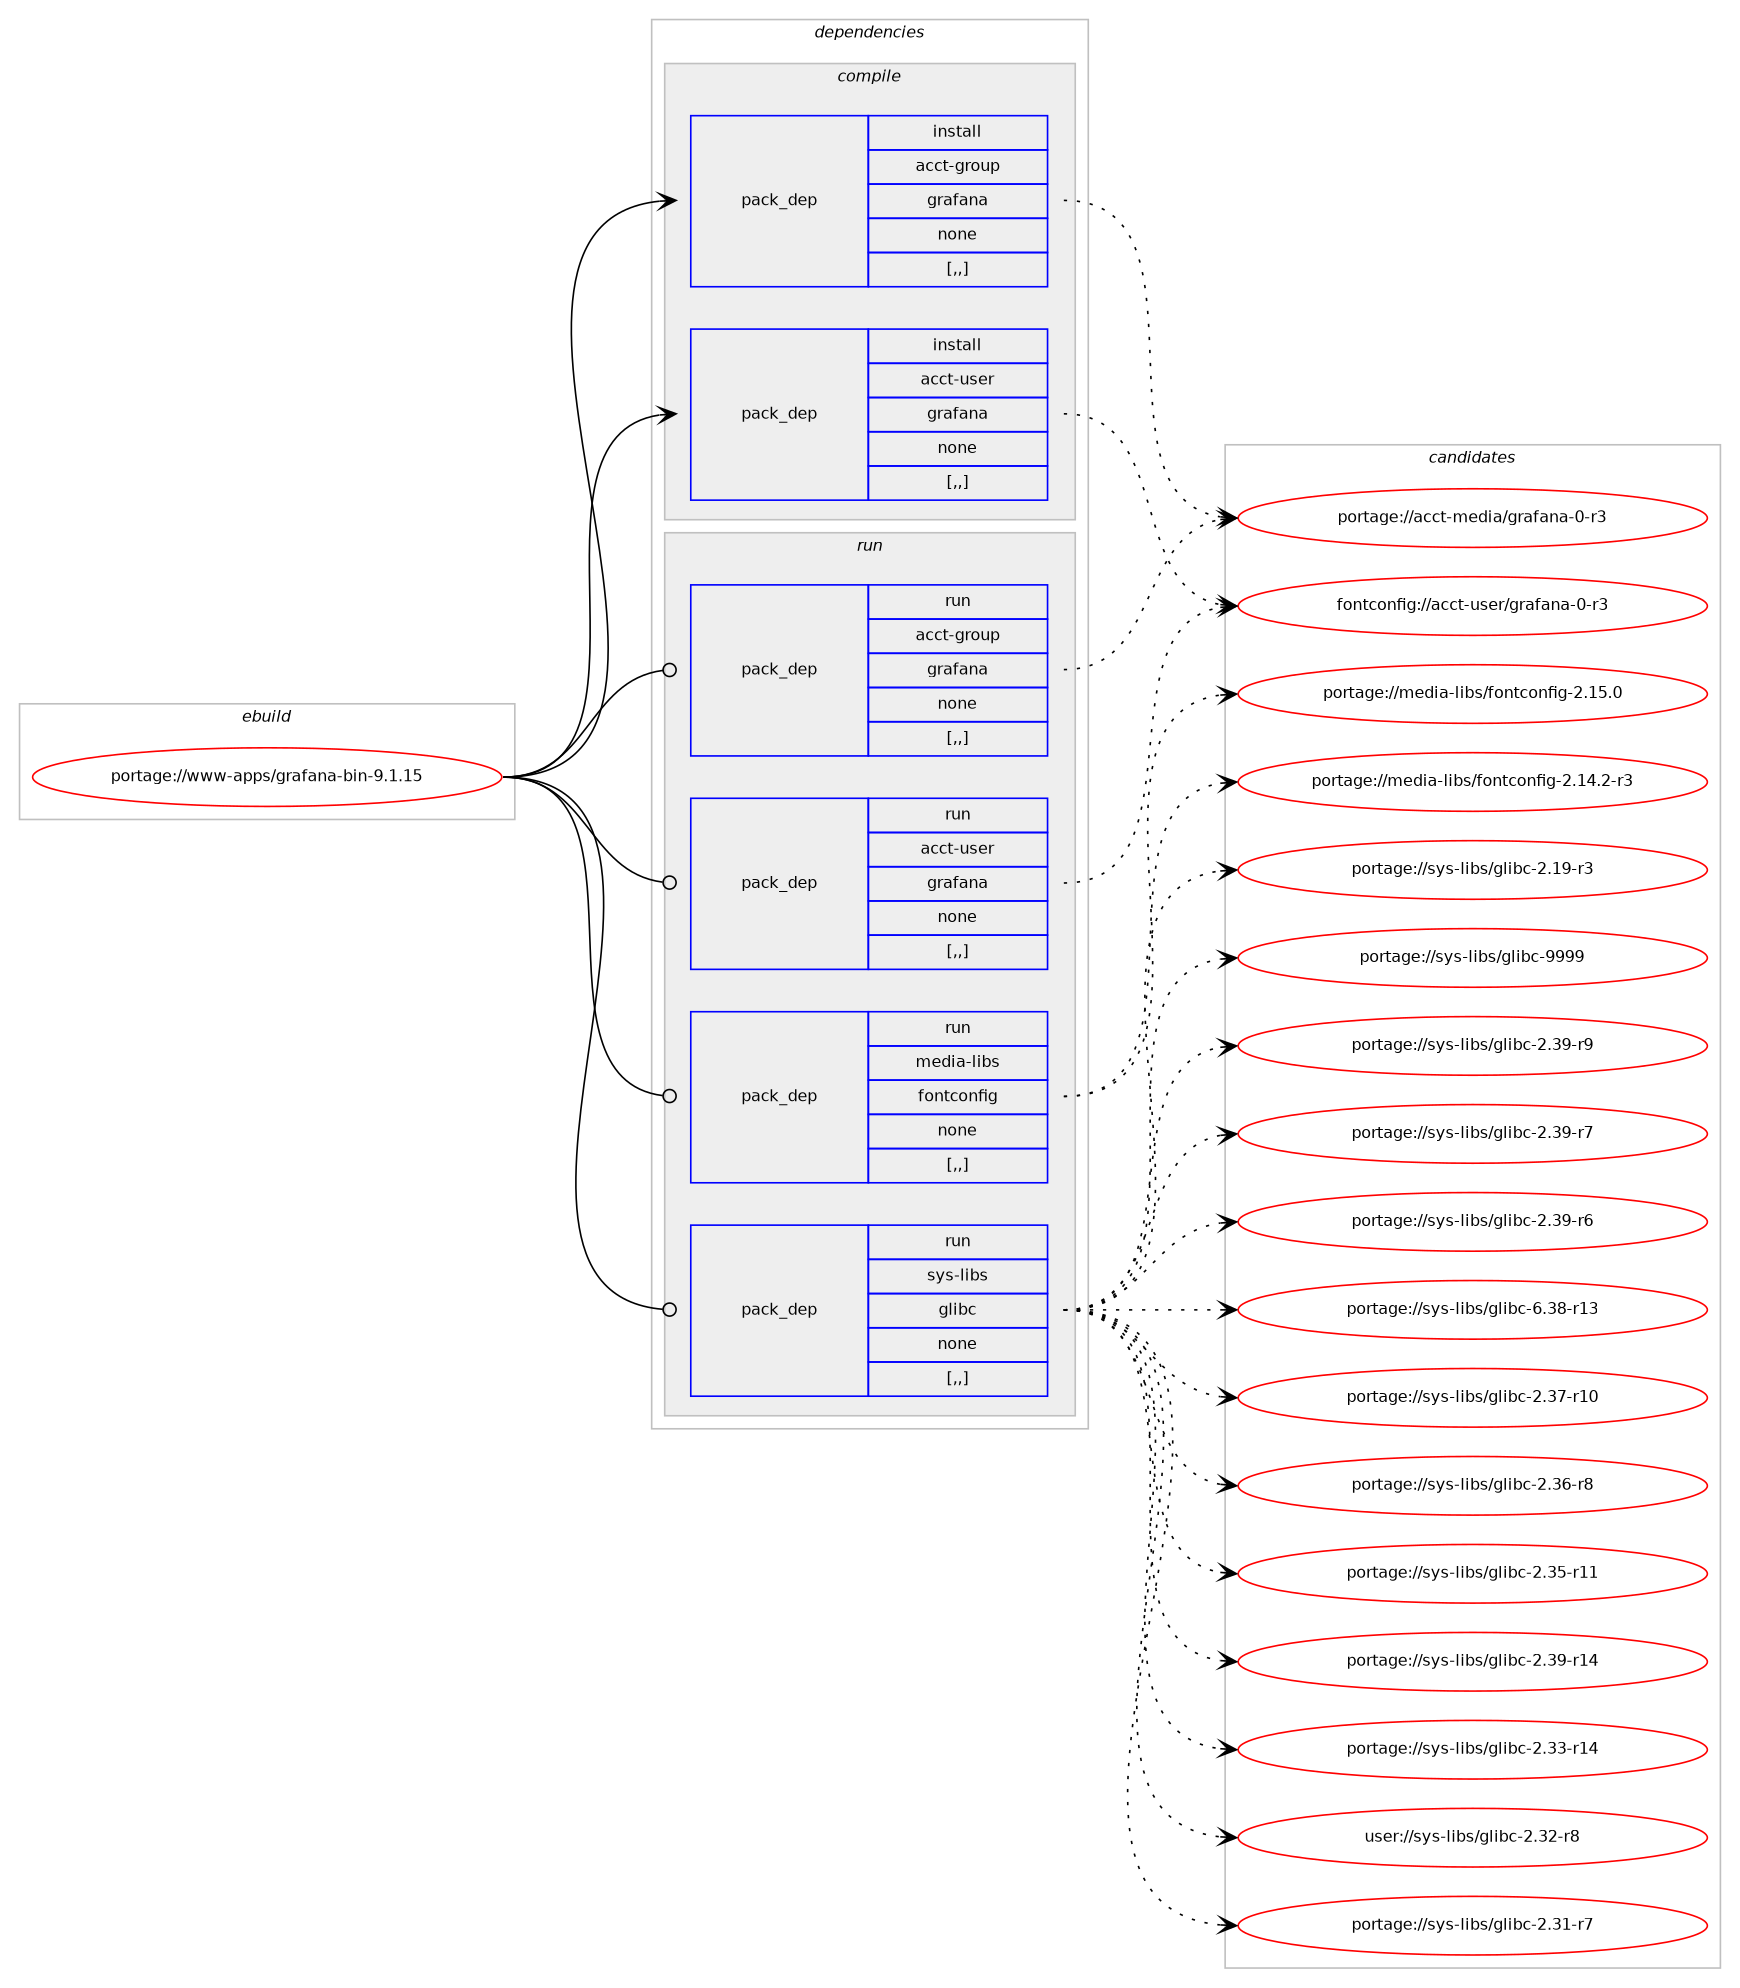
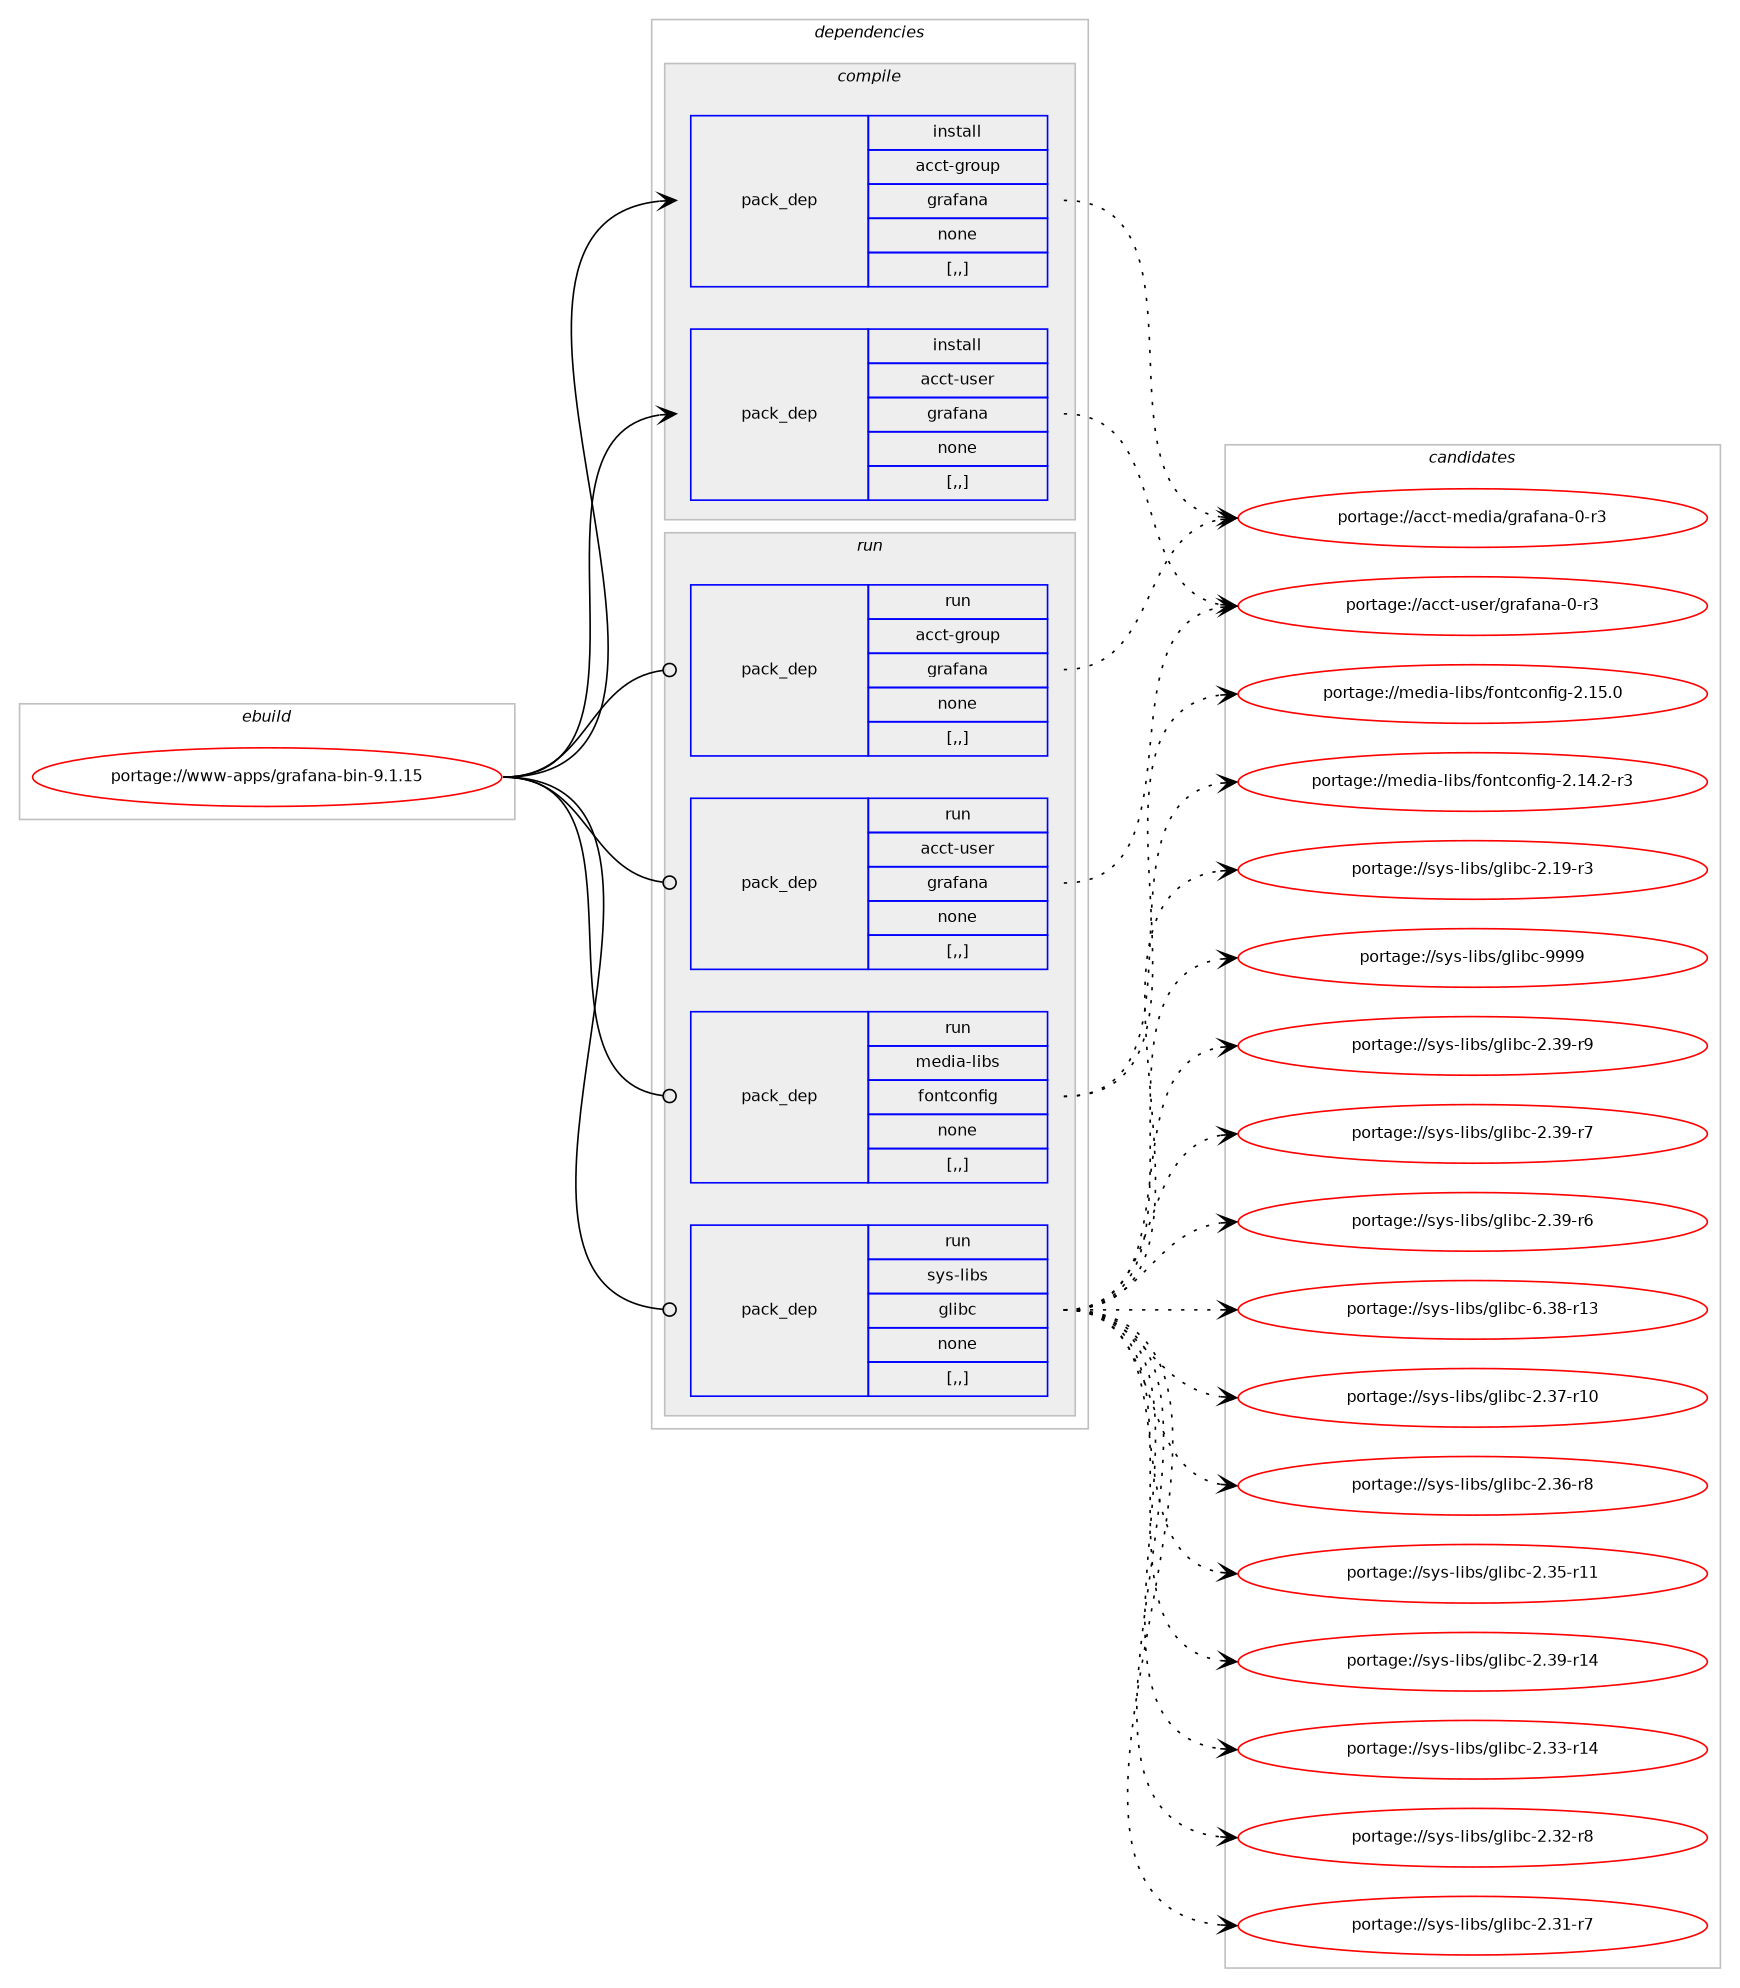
node "fontconfig://acct-user/grafana-0-r3": label "fontconfig://acct-user/grafana-0-r3" -> "portage://acct-user/grafana-0-r3"
node "user://sys-libs/glibc-2.32-r8": label "user://sys-libs/glibc-2.32-r8" -> "portage://sys-libs/glibc-2.32-r8"
